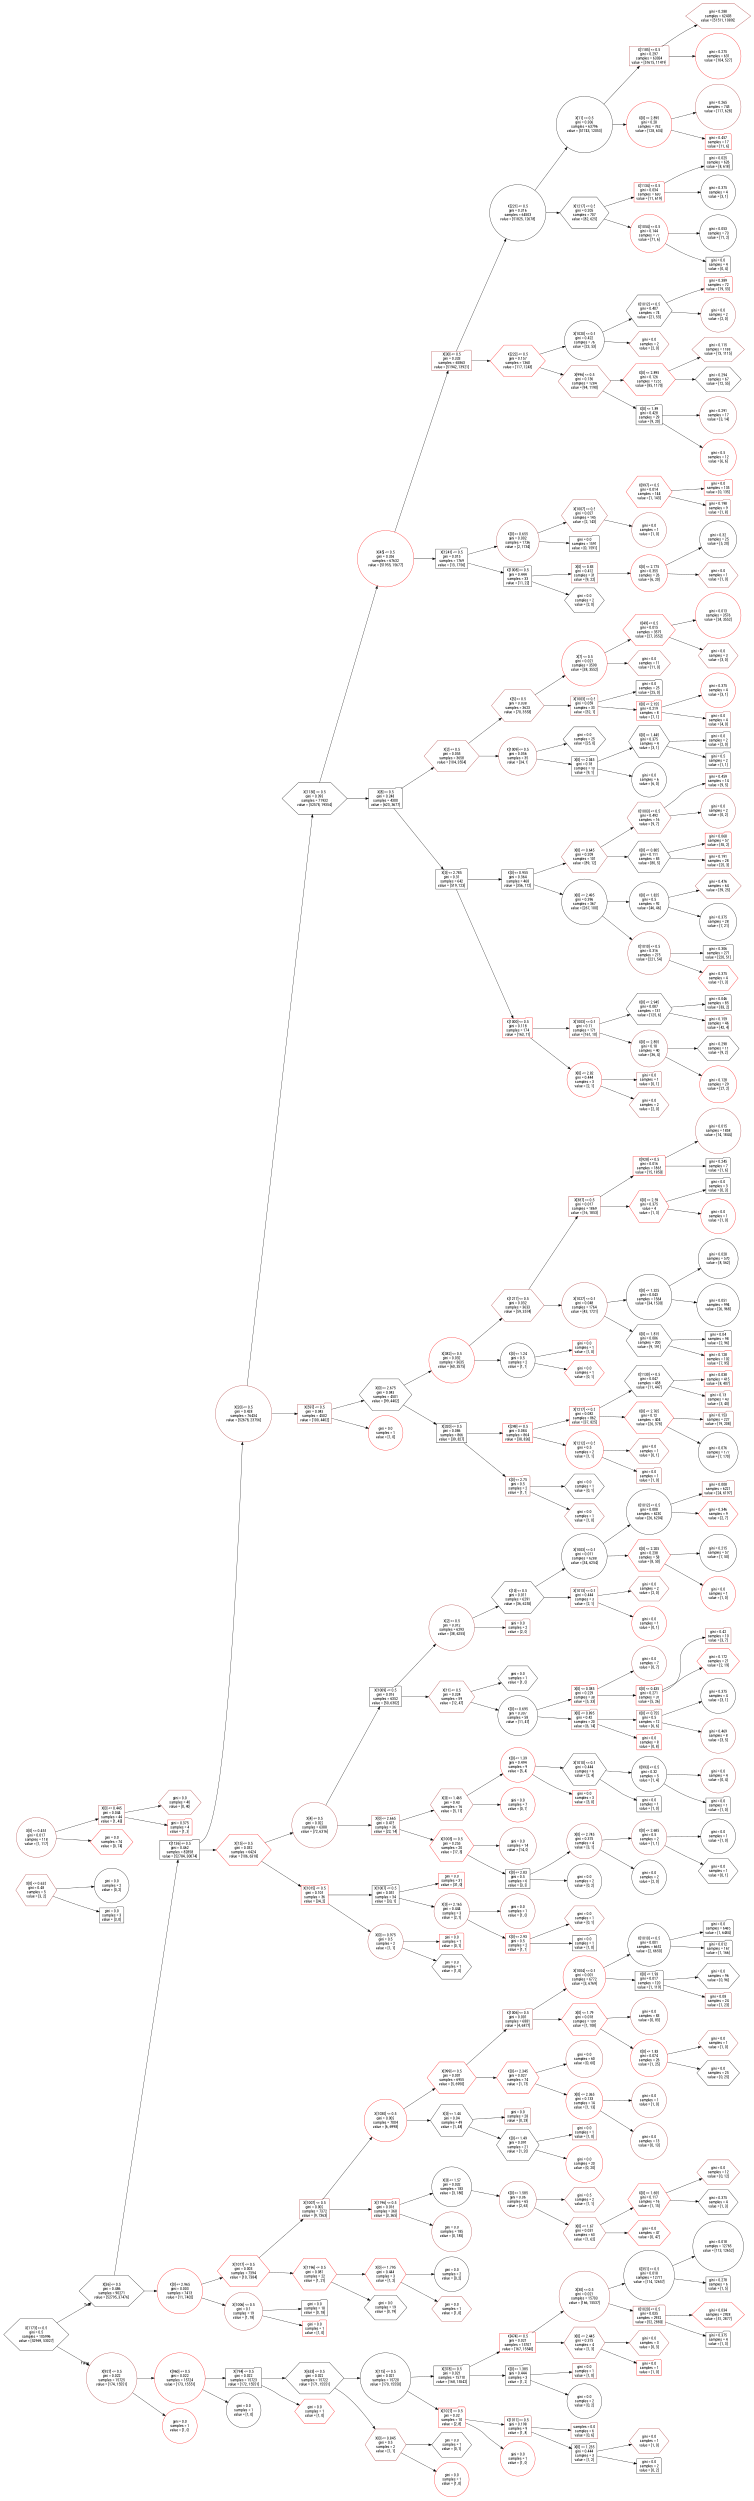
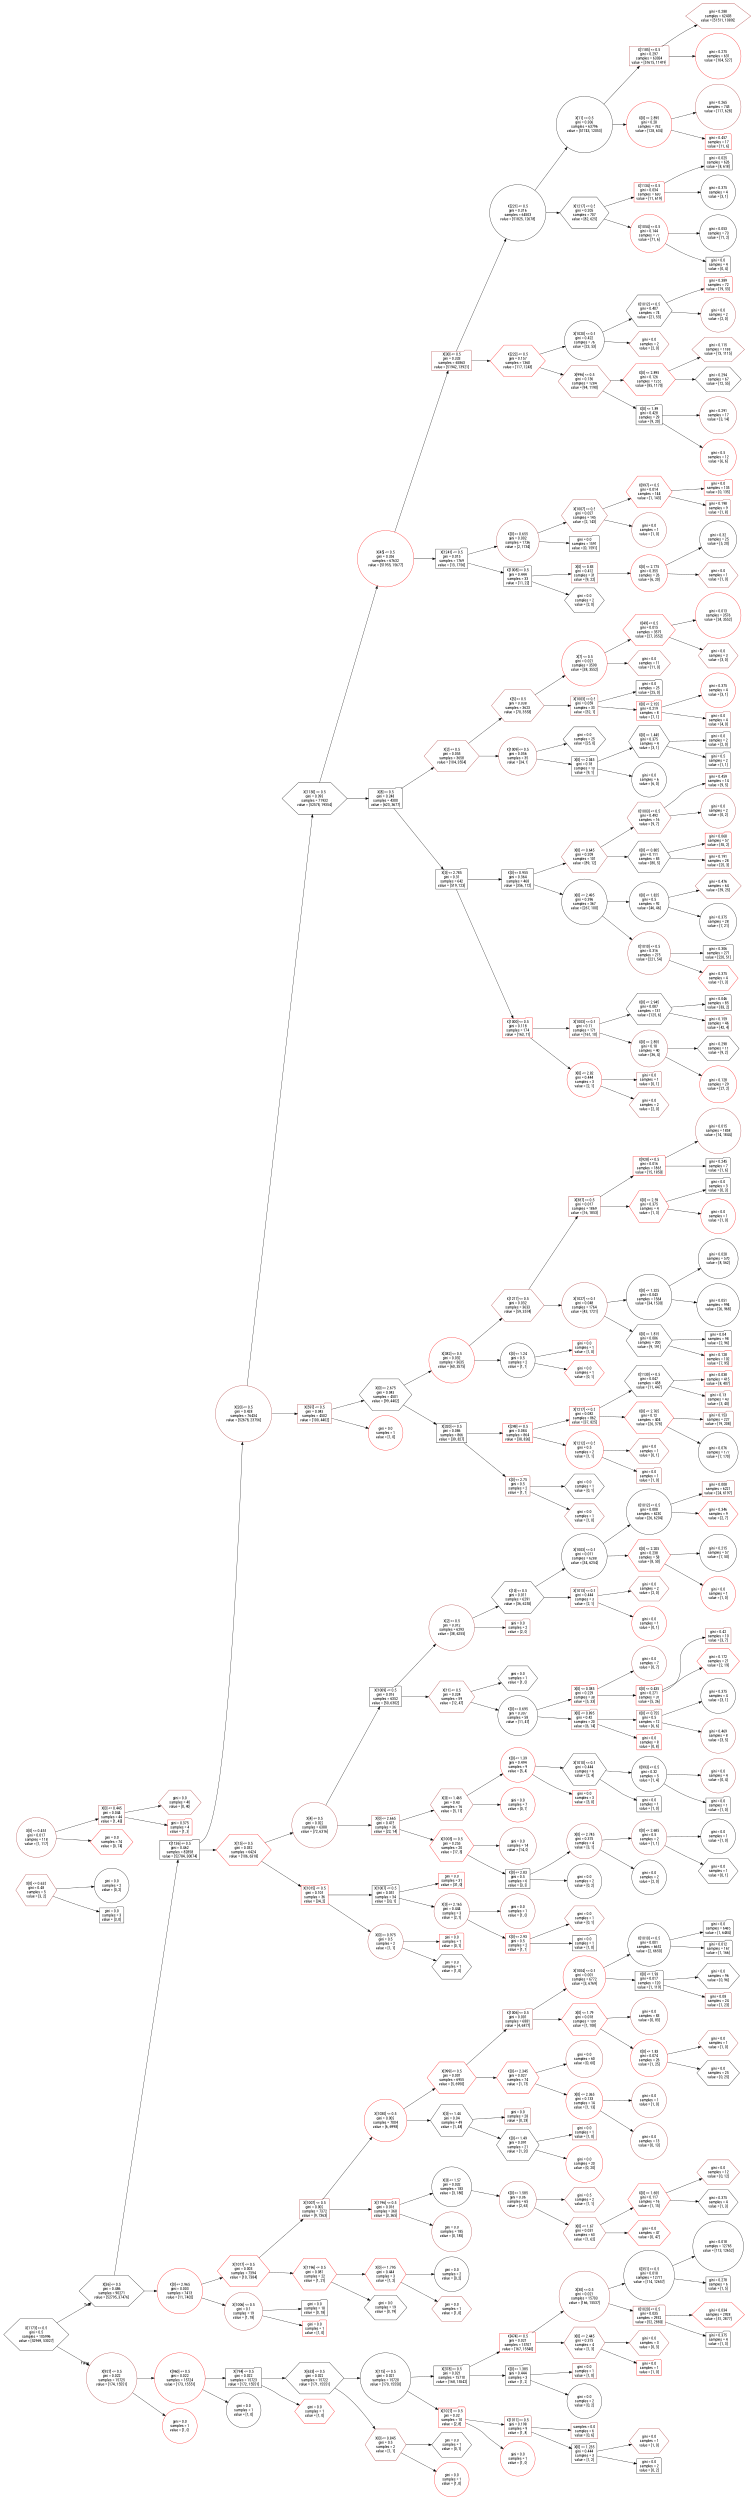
edge "X[1007] <= 0.5 gini = 0.027 samples = 145 value = [2, 143]" -> "X[997] <= 0.5 gini = 0.014 samples = 144 value = [1, 143]": added
node "X[0] <= 2.59 gini = 0.375 value = 4 value = [1, 3]": label "X[0] <= 2.59 gini = 0.375 value = 4 value = [1, 3]" -> "X[0] <= 2.59 gini = 0.375 samples = 4 value = [1, 3]"
